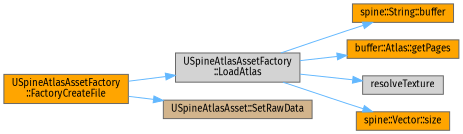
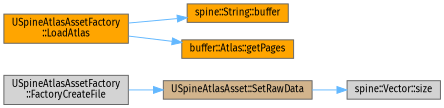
node "USpineAtlasAssetFactory ::LoadAtlas": fillcolor lightgrey -> orange
edge "USpineAtlasAssetFactory ::FactoryCreateFile" -> "USpineAtlasAssetFactory ::LoadAtlas": removed
node "resolveTexture": removed
node "USpineAtlasAssetFactory ::FactoryCreateFile": fillcolor orange -> lightgrey
edge "USpineAtlasAssetFactory ::LoadAtlas" -> "spine::Vector::size": now "USpineAtlasAsset::SetRawData" -> "spine::Vector::size"
node "spine::Vector::size": fillcolor orange -> lightgrey
